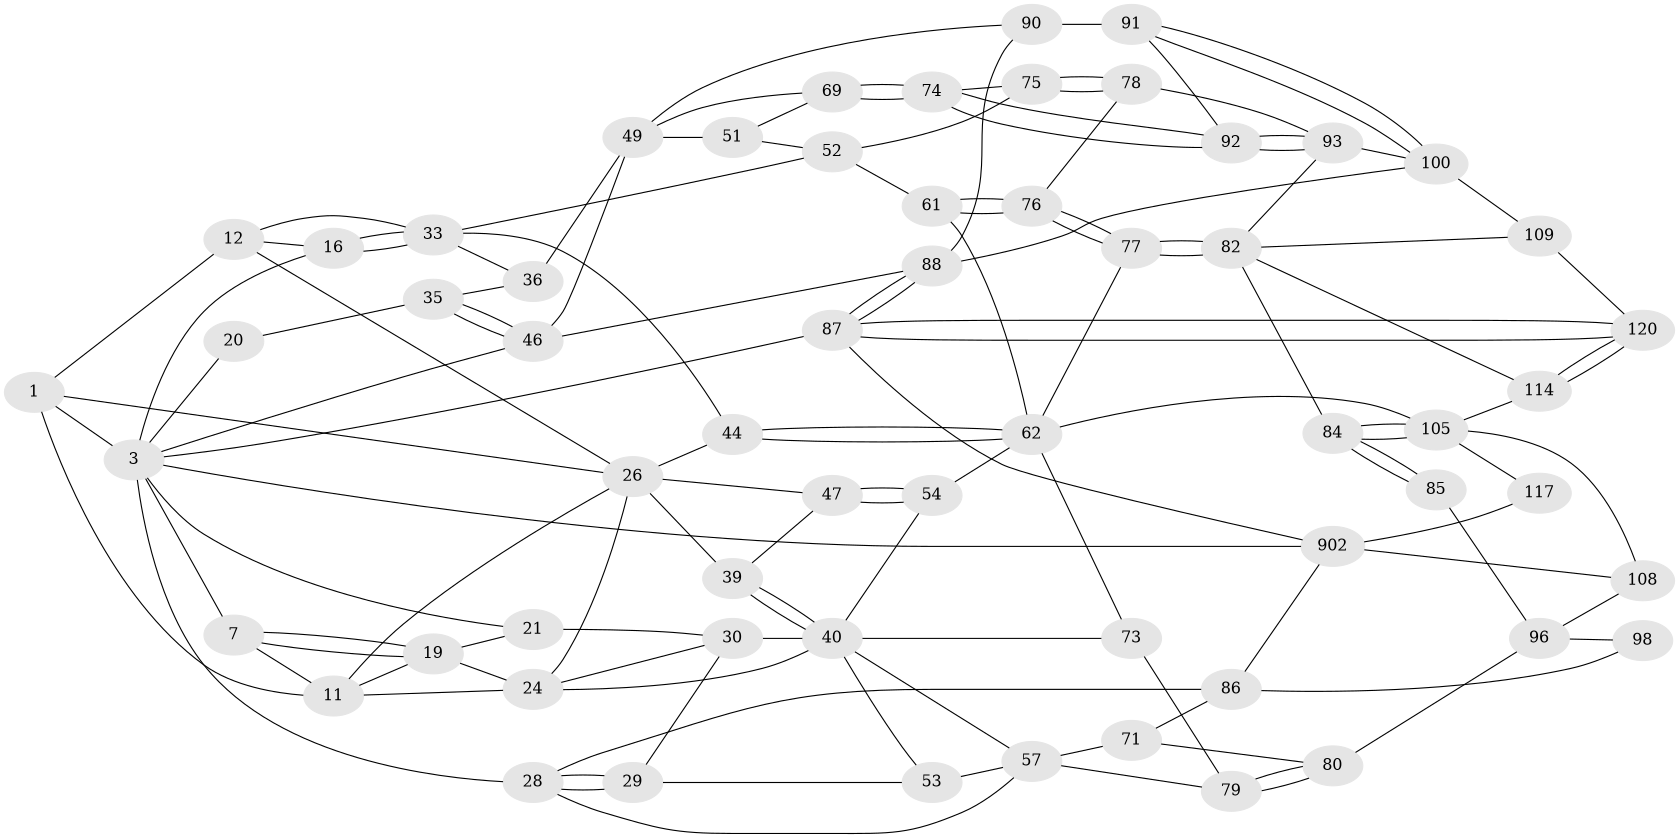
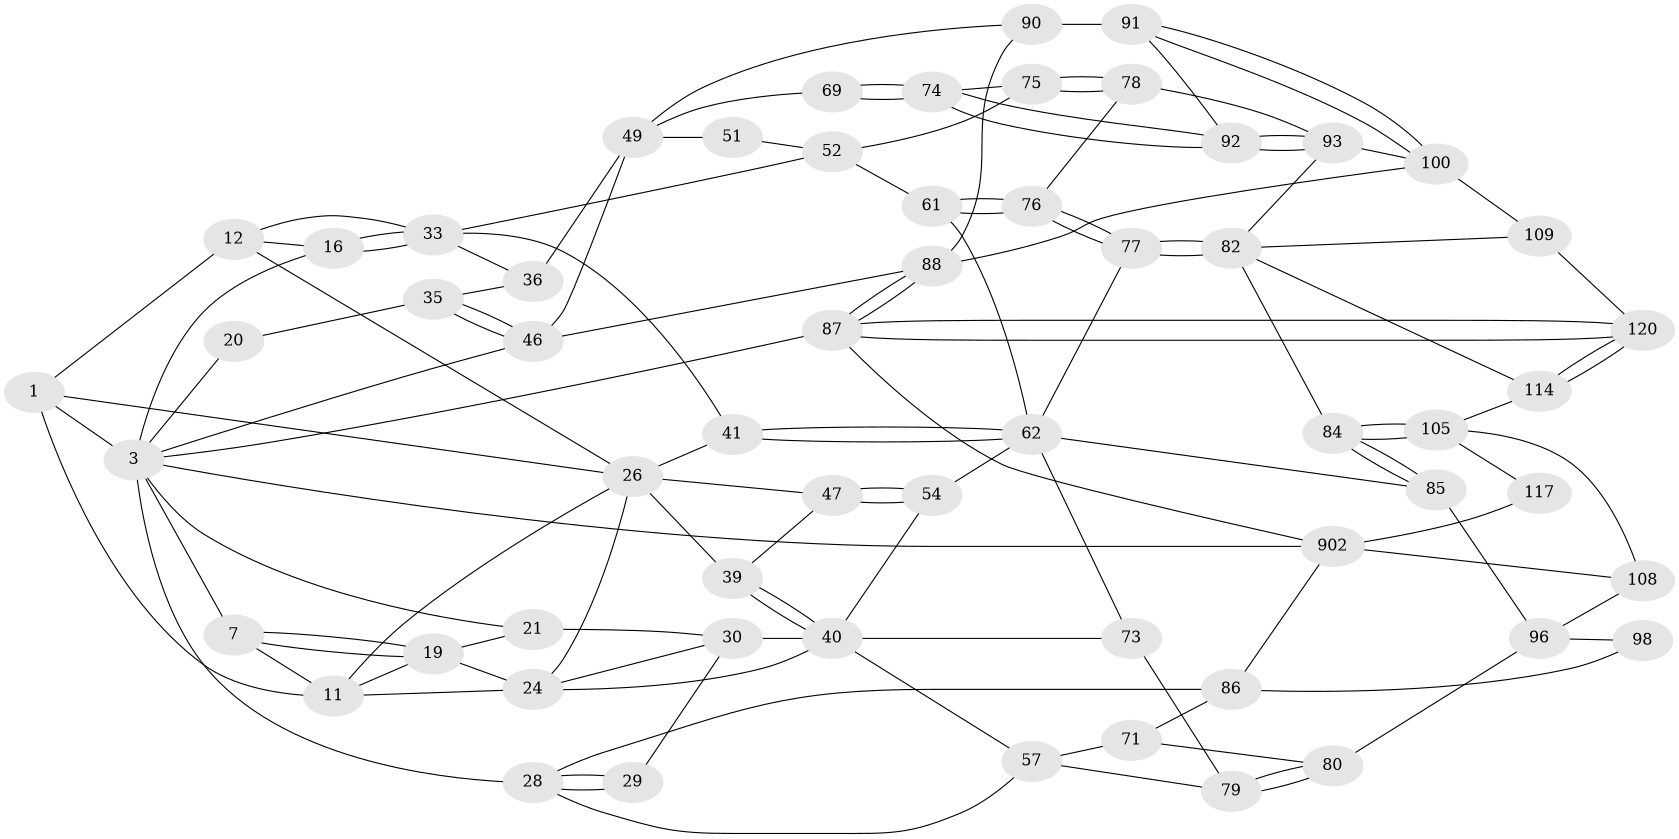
edge "69" -- "51": removed
edge "105" -- "62": now "85" -- "62"
node "44": label "44" -> "41"
node "53": removed
